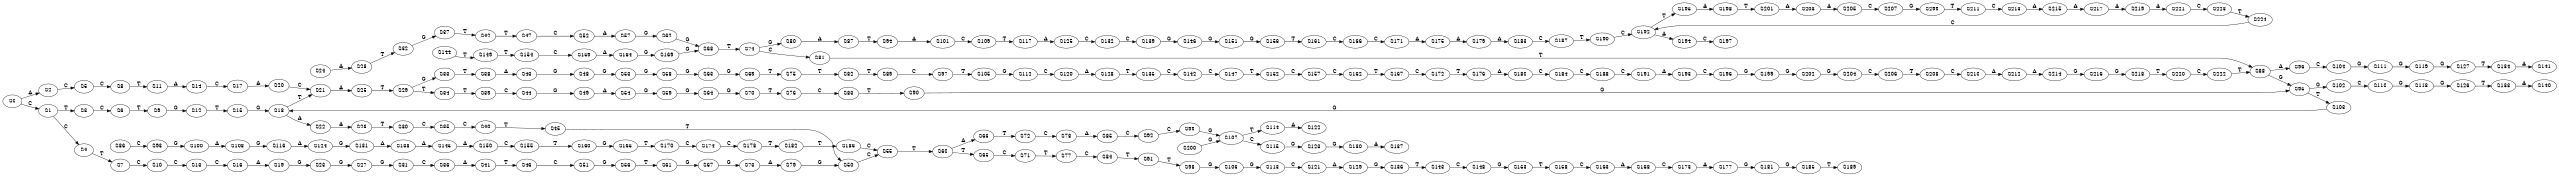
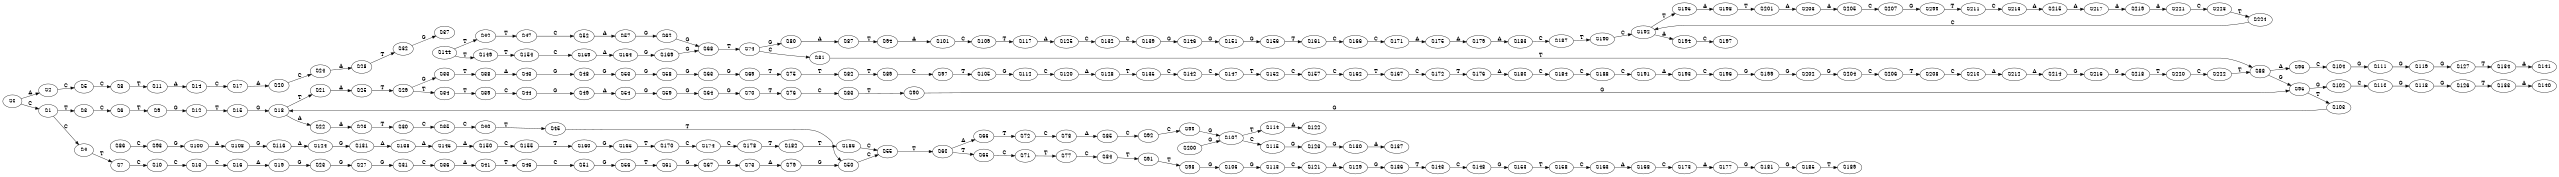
edge "S37" -> "S42": now "S144" -> "S42"
edge "S20" -> "S21": now "S20" -> "S24"
